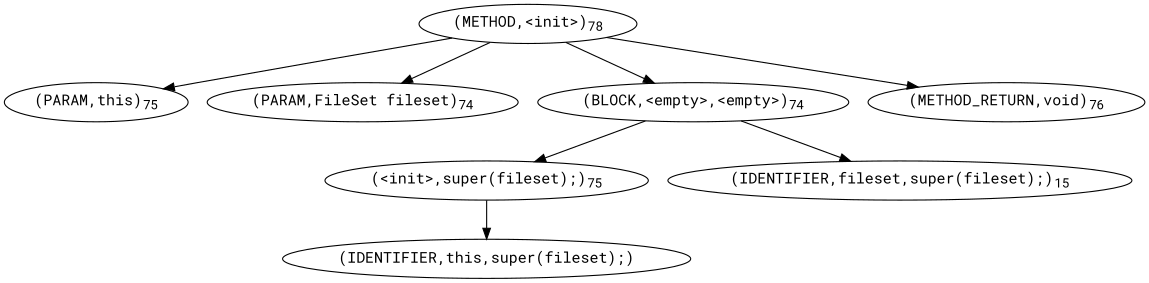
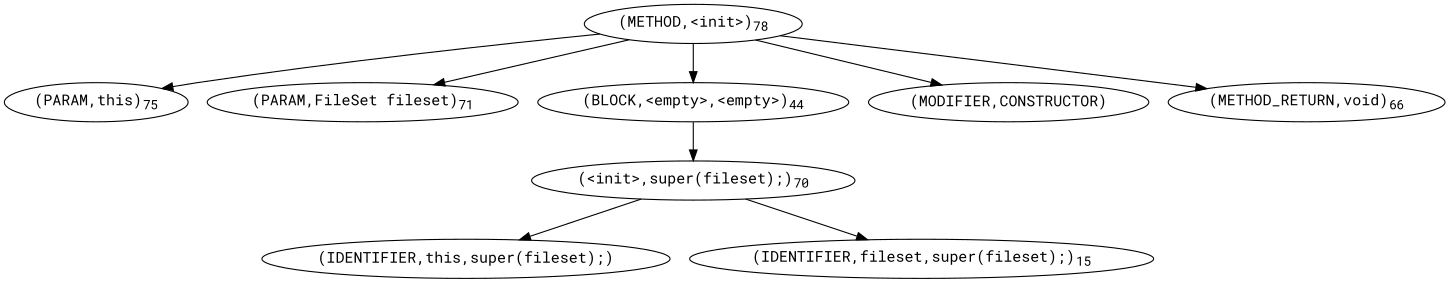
node "(PARAM,FileSet fileset)": text "74" -> "71"
node "(BLOCK,<empty>,<empty>)": text "74" -> "44"
node "(METHOD_RETURN,void)": text "76" -> "66"
node "(MODIFIER,CONSTRUCTOR)": added
edge "(BLOCK,<empty>,<empty>)" -> "(IDENTIFIER,fileset,super(fileset);)": now "(<init>,super(fileset);)" -> "(IDENTIFIER,fileset,super(fileset);)"
node "(<init>,super(fileset);)": text "75" -> "70"
